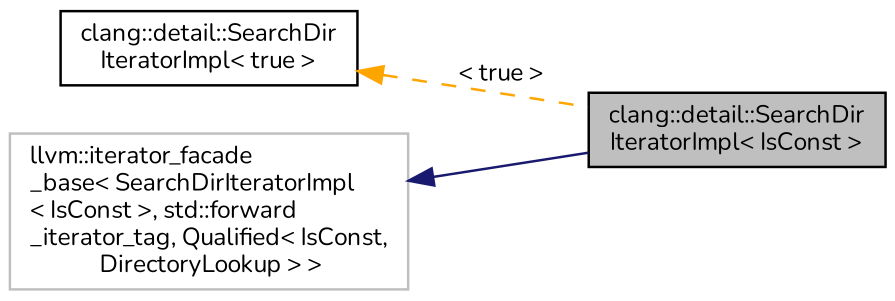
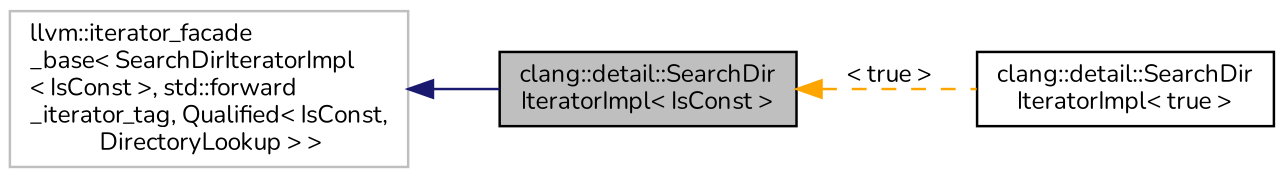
edge "clang::detail::SearchDir IteratorImpl< IsConst >" -> "clang::detail::SearchDir IteratorImpl< true >": reversed
